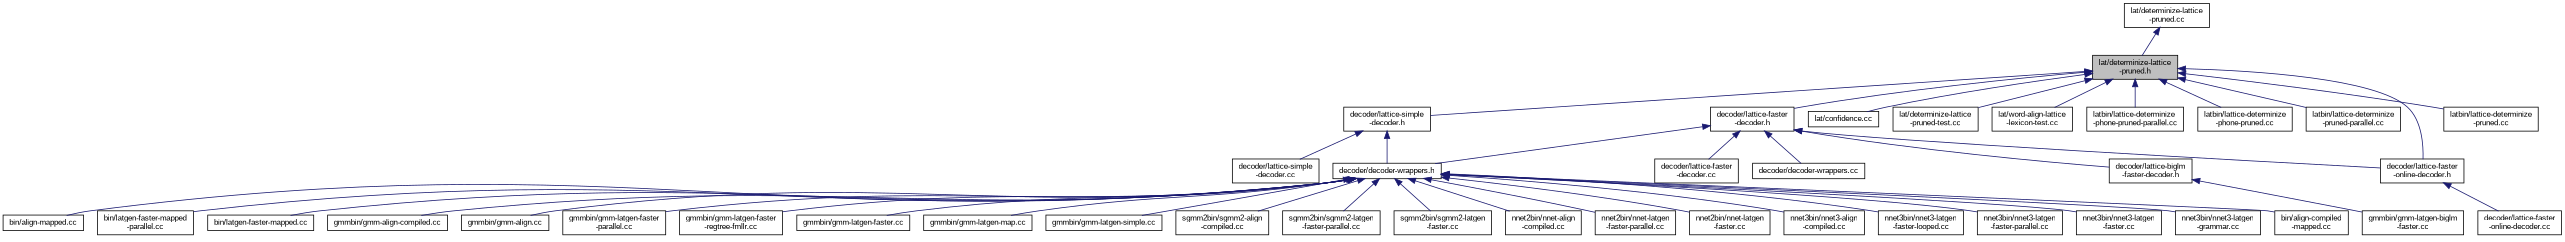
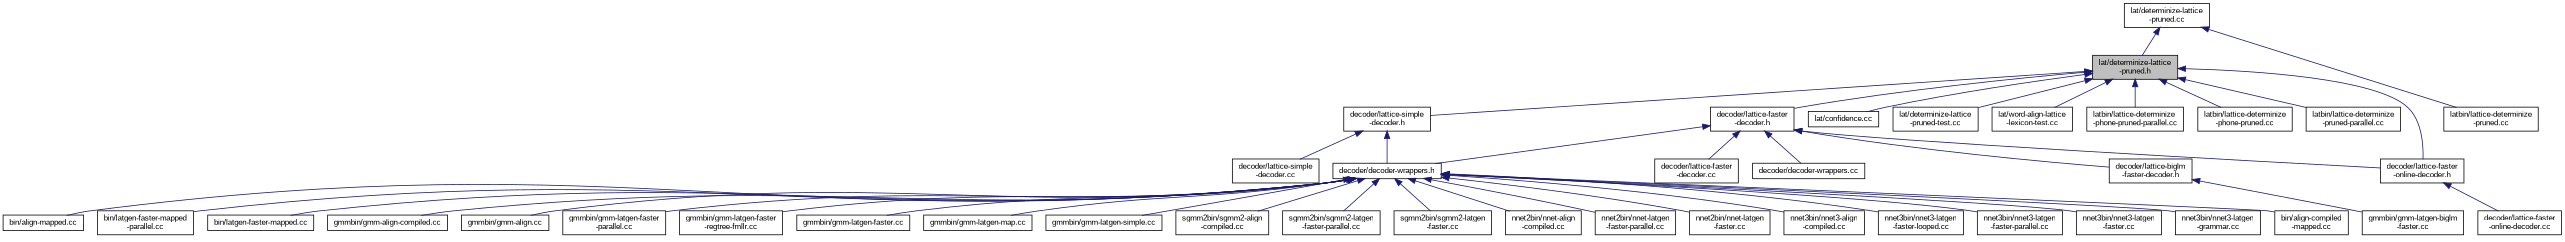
edge "latbin/lattice-determinize -pruned.cc" -> "lat/determinize-lattice -pruned.h": now "latbin/lattice-determinize -pruned.cc" -> "lat/determinize-lattice -pruned.cc"
